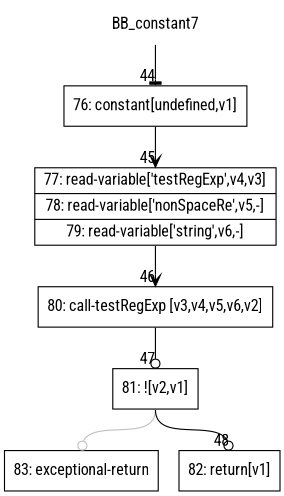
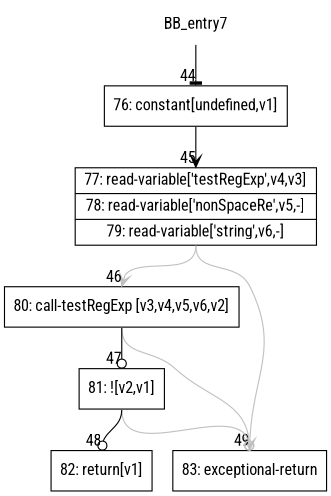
node "BB_constant7": label "BB_constant7" -> "BB_entry7"
edge "77: read-variable['testRegExp',v4,v3]" -> "80: call-testRegExp [v3,v4,v5,v6,v2]": color black -> gray
edge "77: read-variable['testRegExp',v4,v3]" -> "83: exceptional-return": added
edge "80: call-testRegExp [v3,v4,v5,v6,v2]" -> "83: exceptional-return": added
